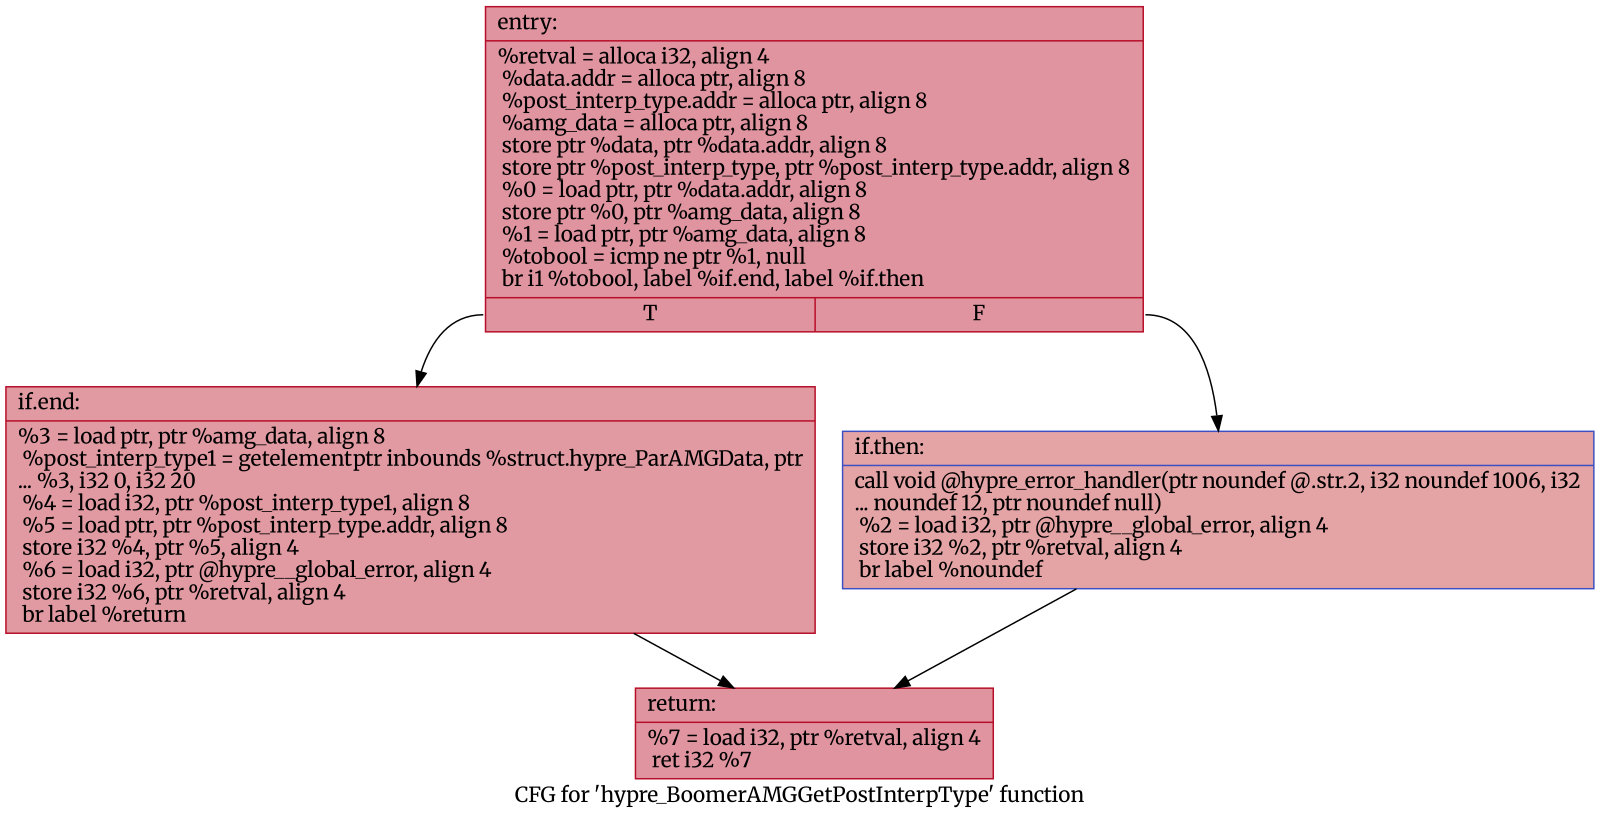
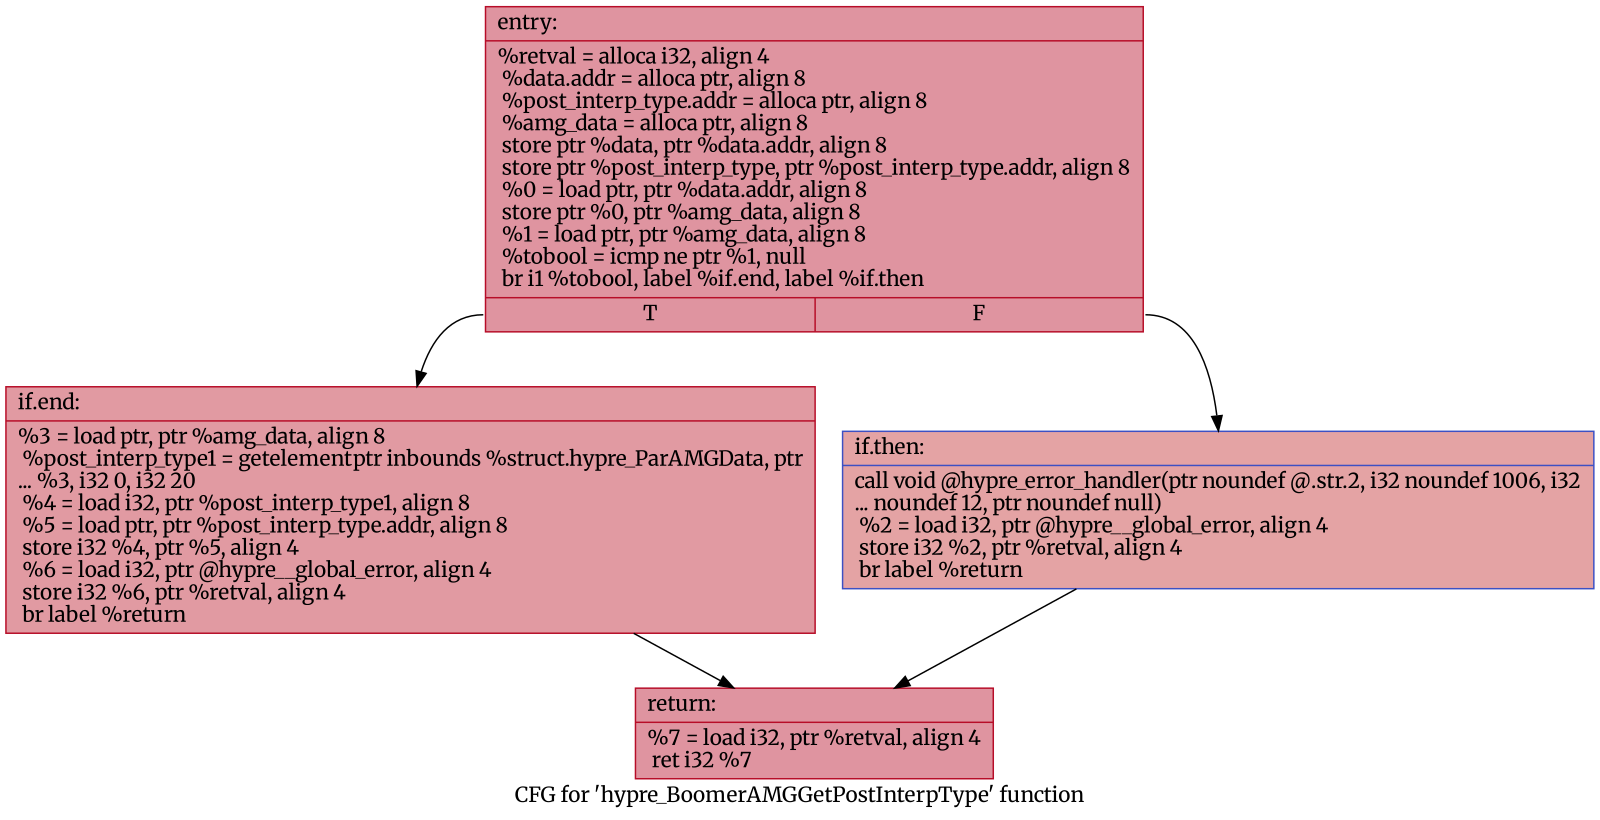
node "if.then:": text "br label %noundef" -> "br label %return"
